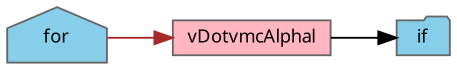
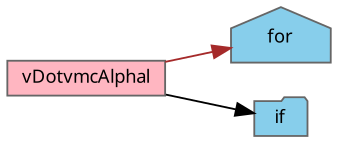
edge "for" -> "vDotvmcAlphal": reversed
